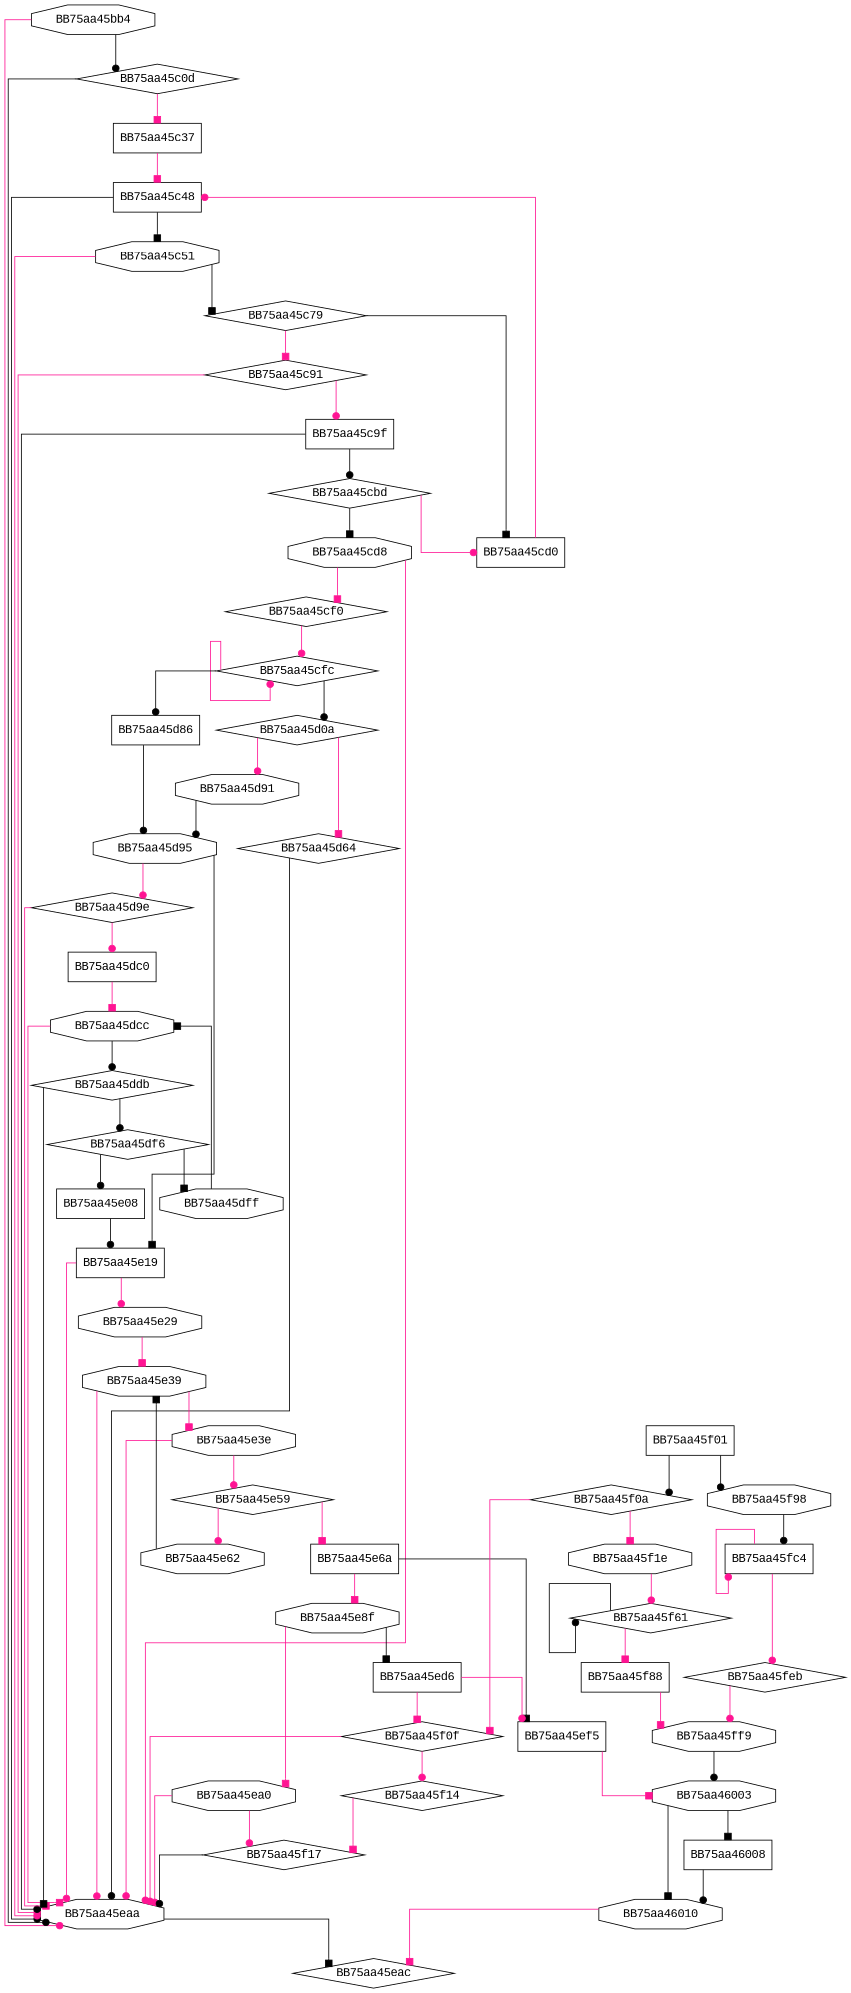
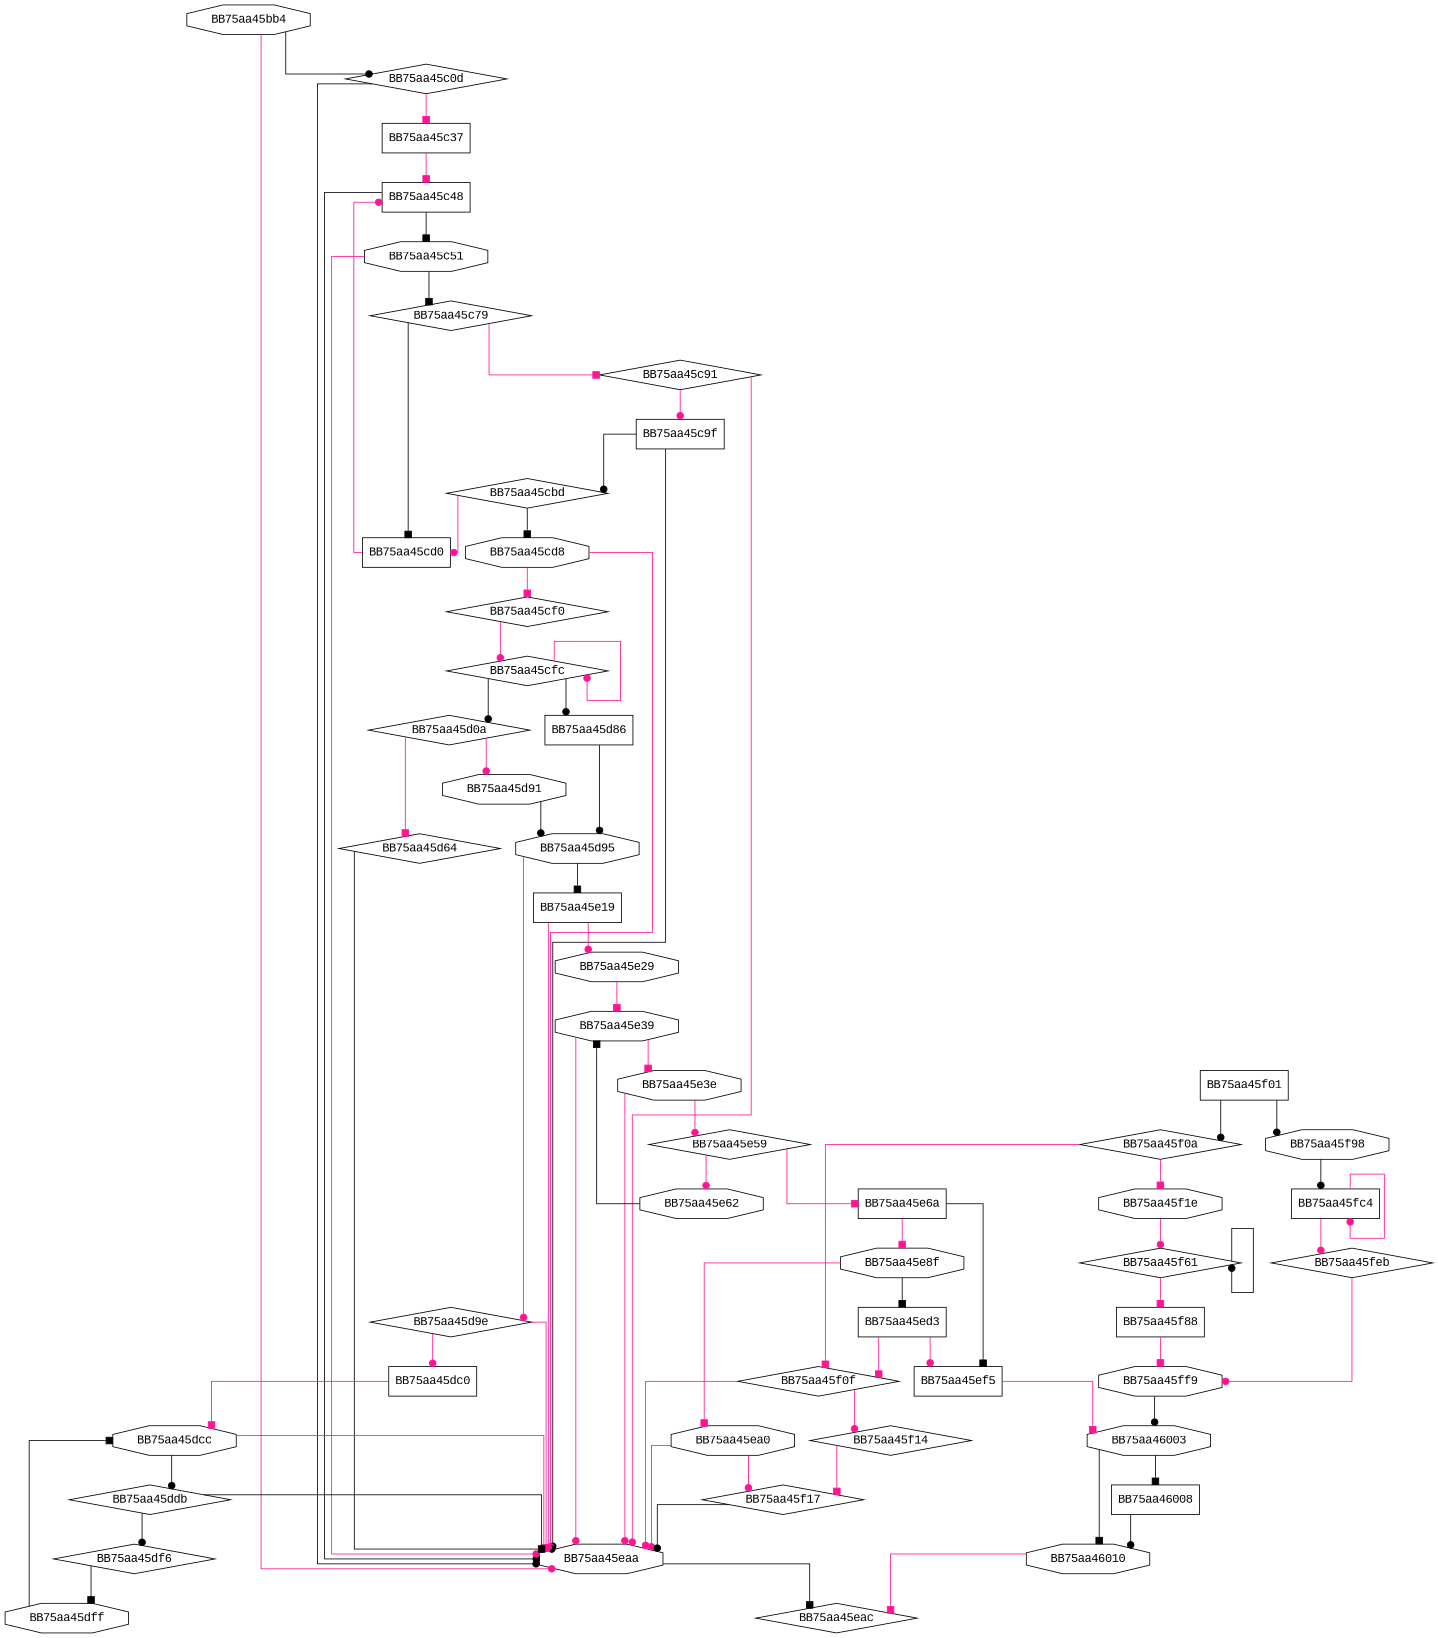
node "BB75aa45e08": removed
node "BB75aa45ed6": label "BB75aa45ed6" -> "BB75aa45ed3"
